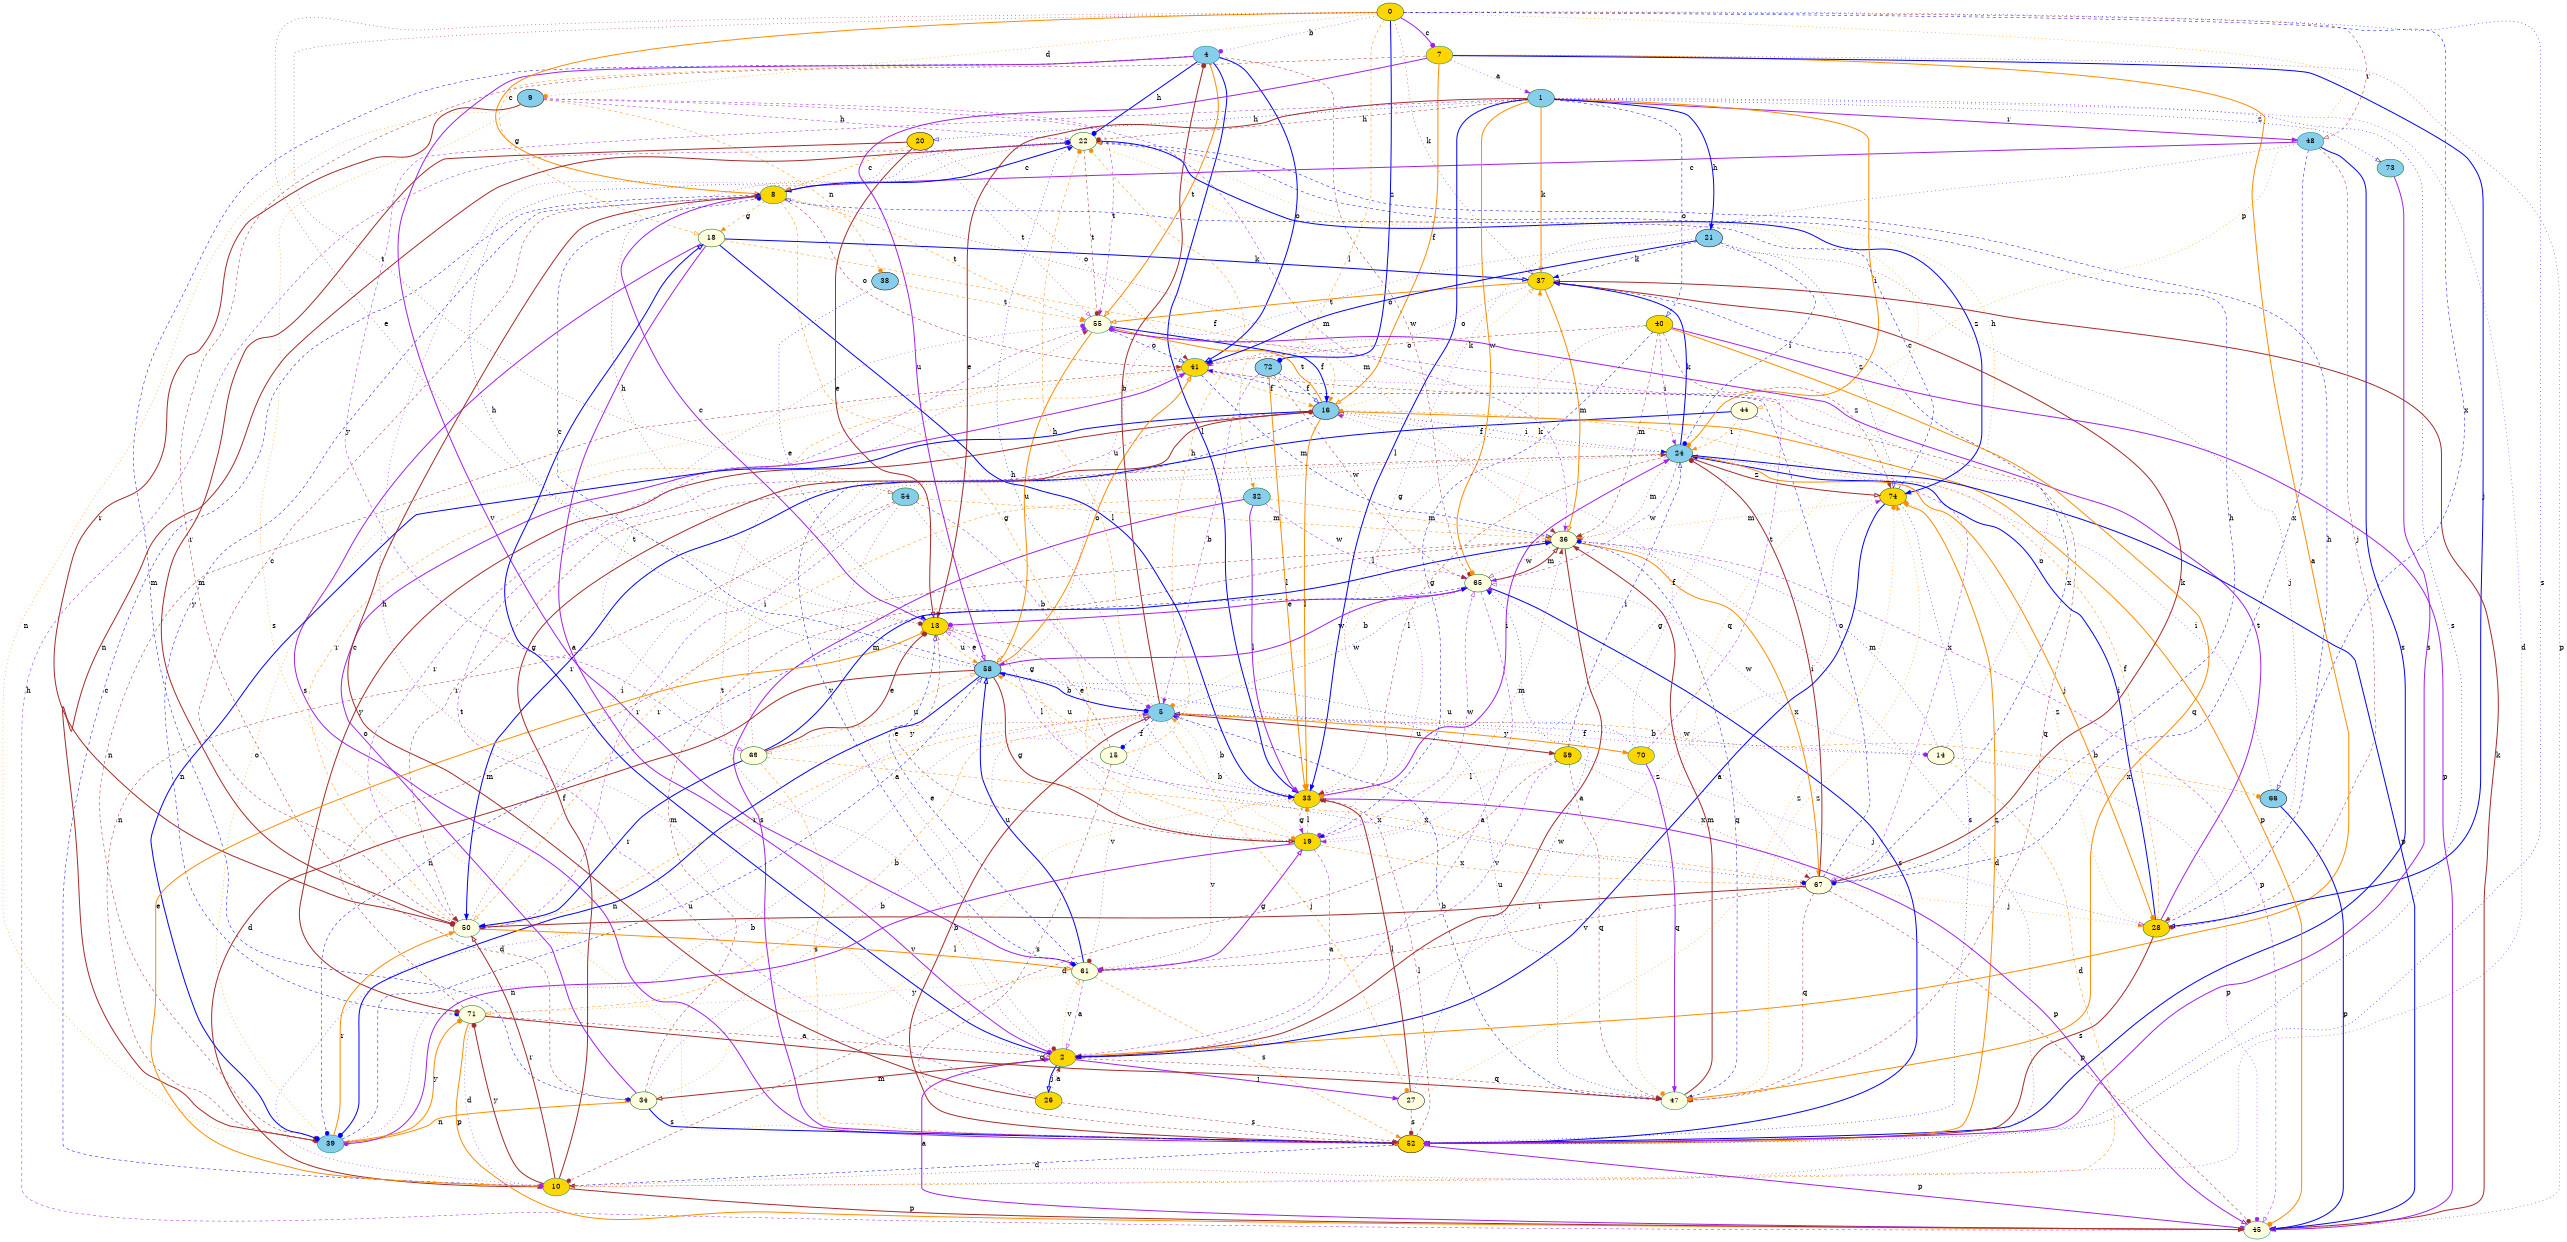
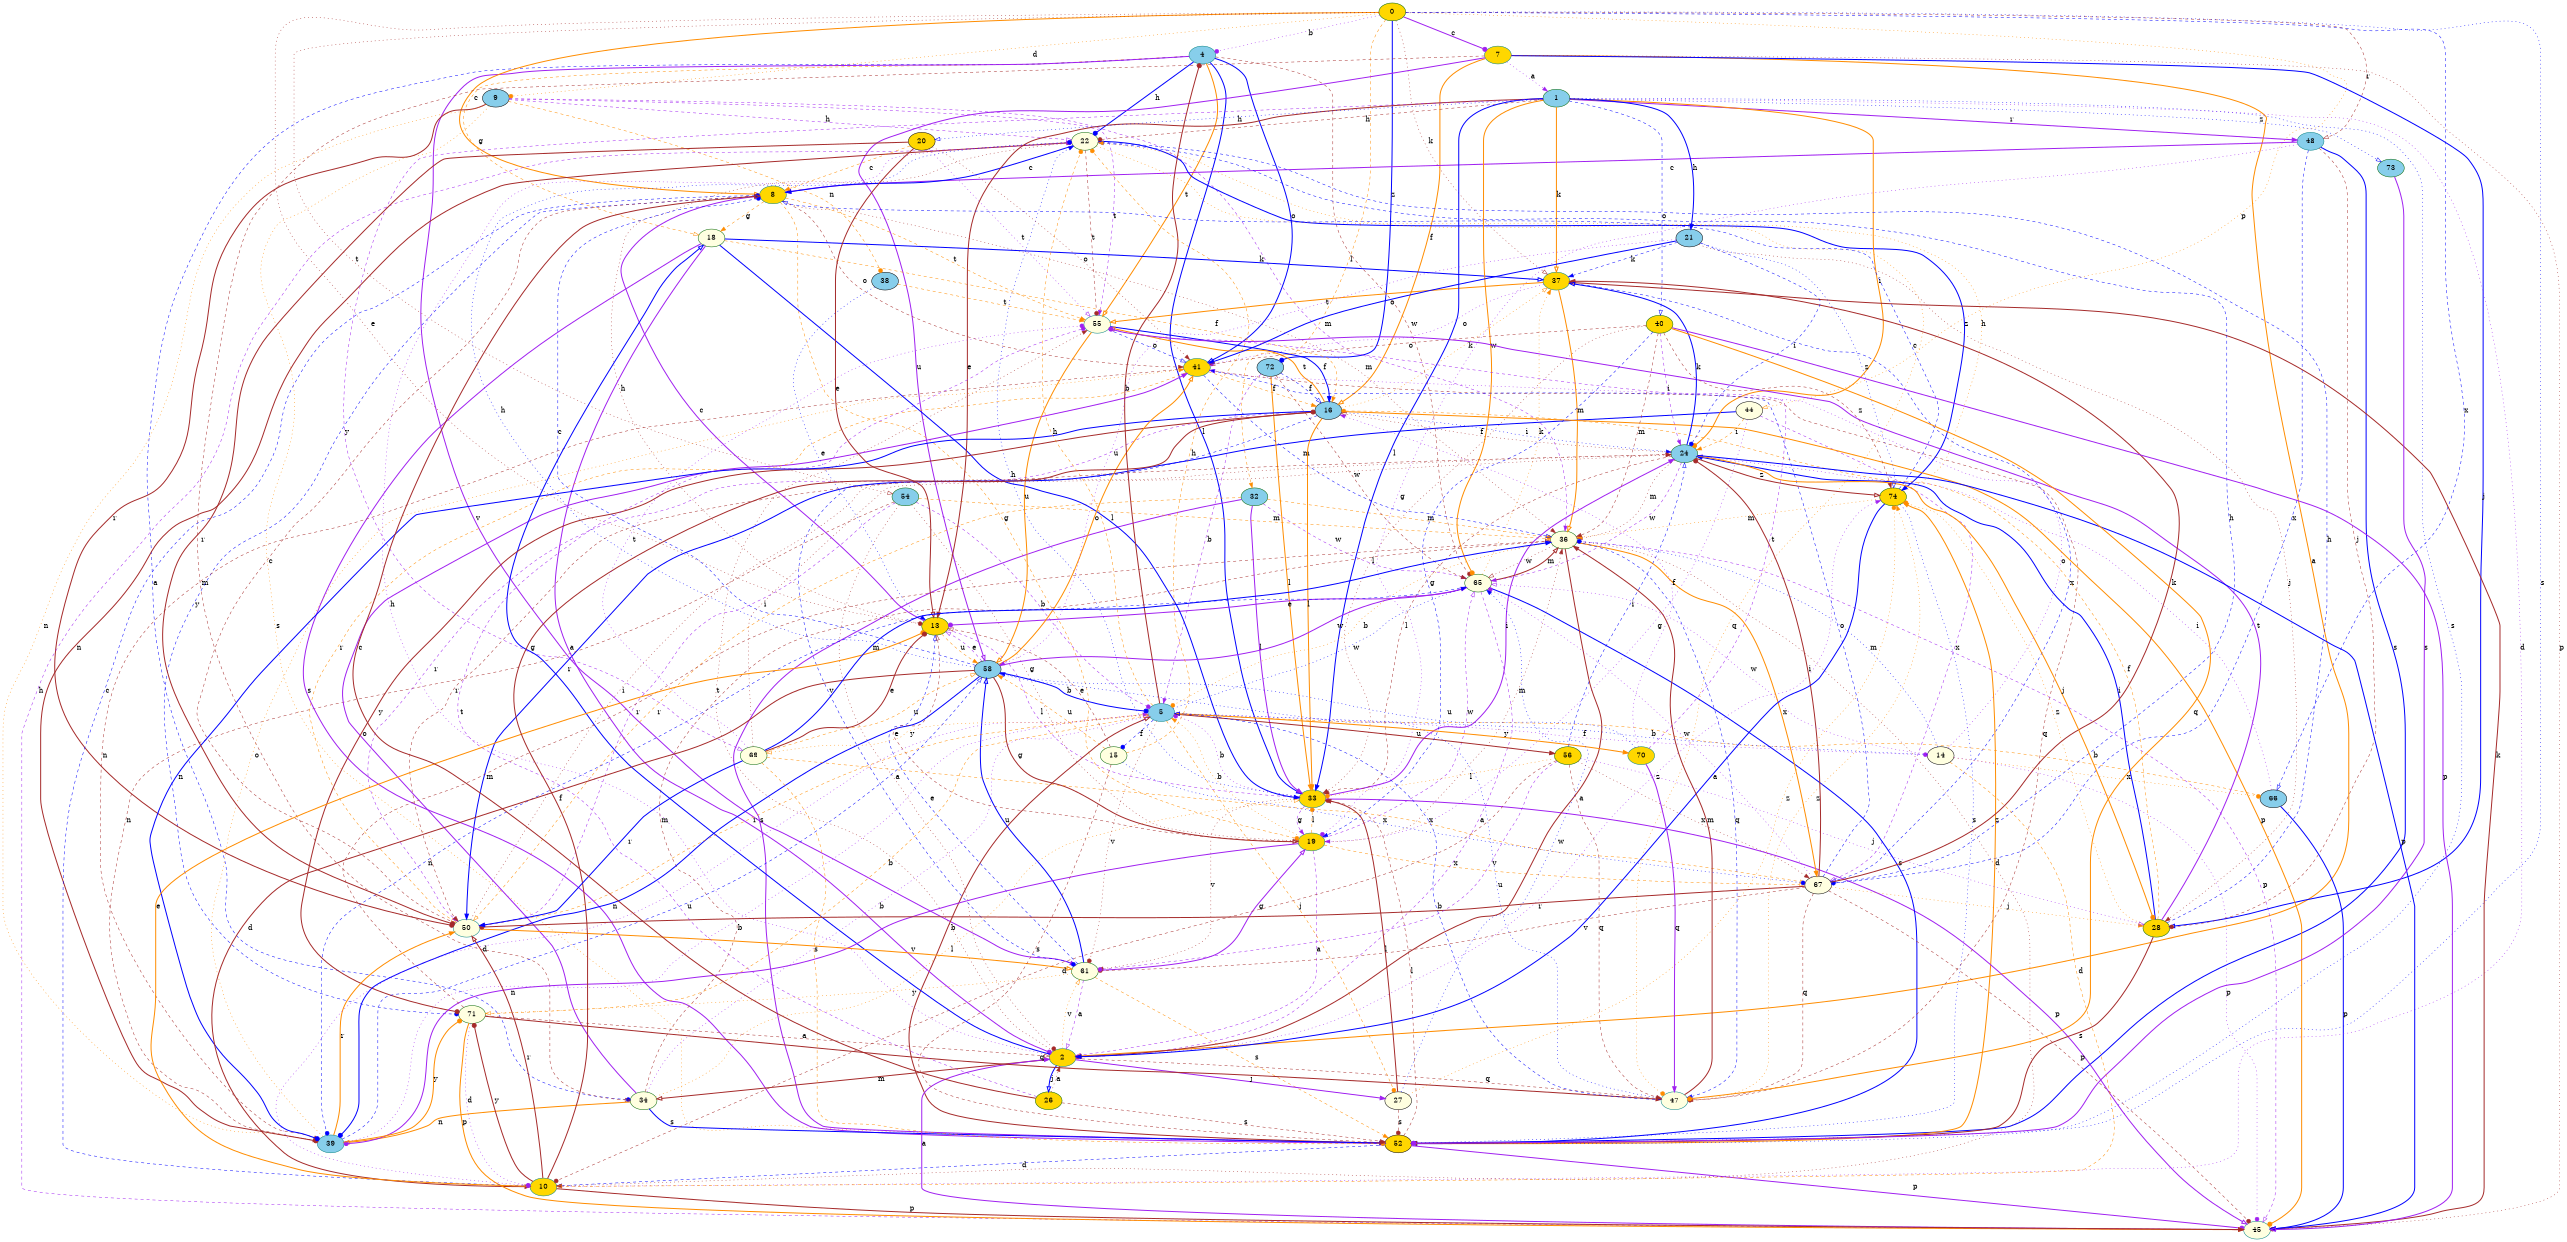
edge "4" -> "34": label "m" -> "a"
node "59": label "59" -> "56"
